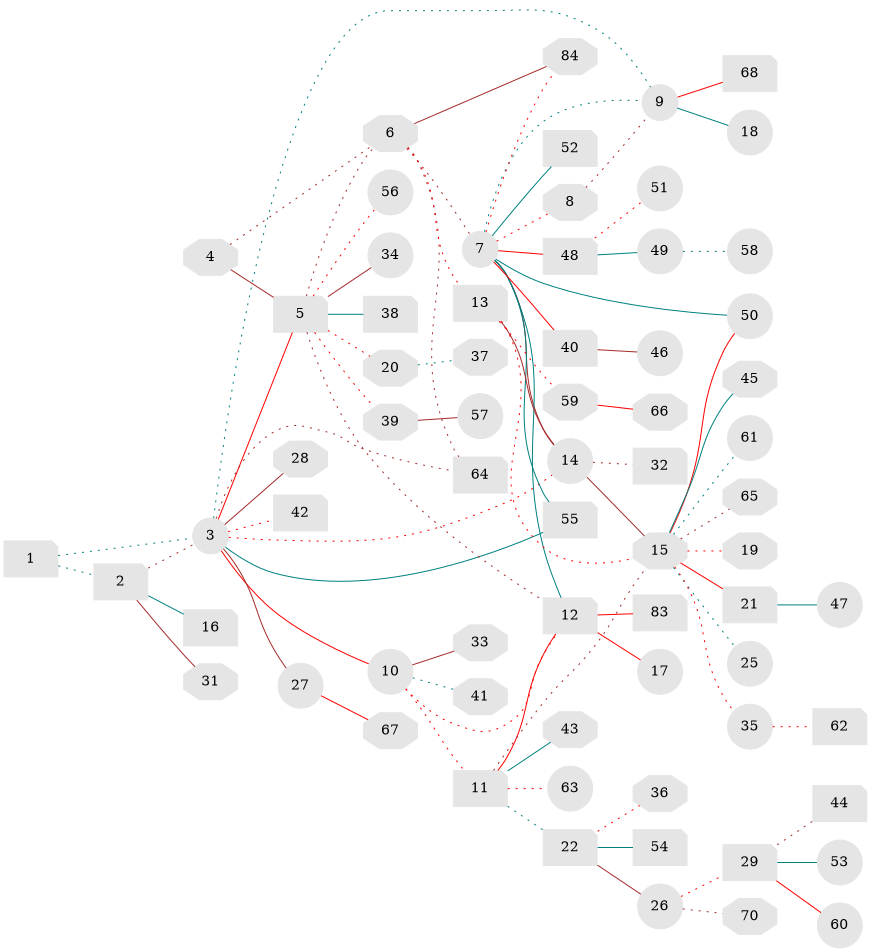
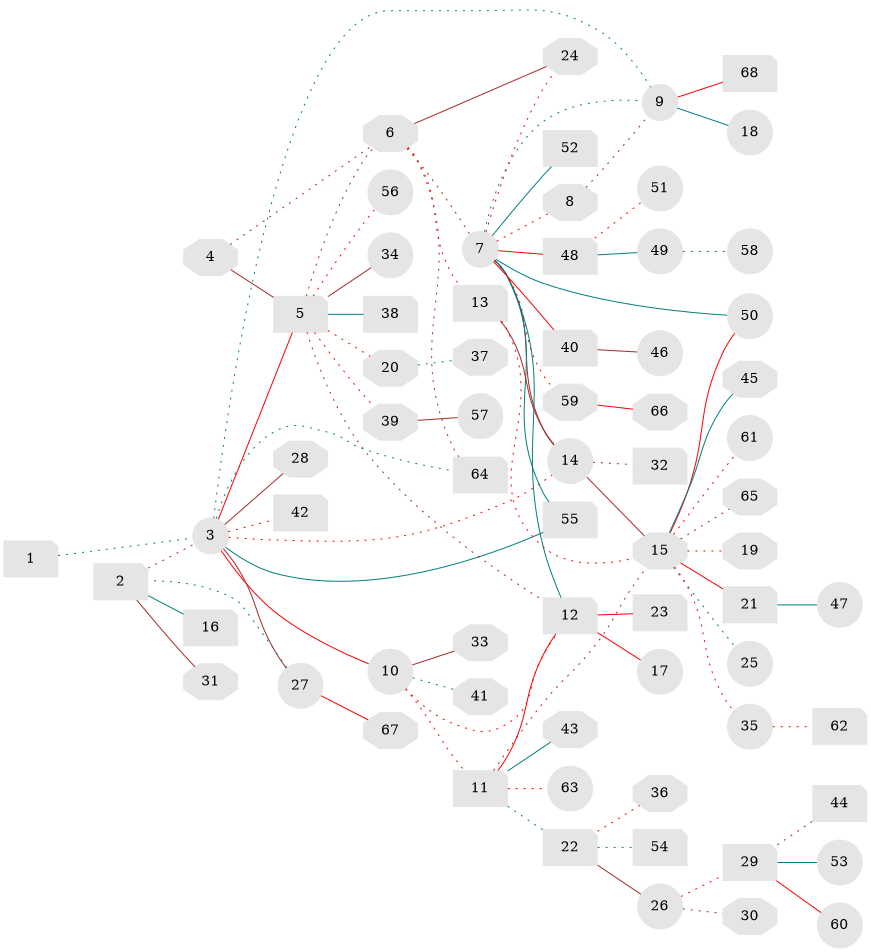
node "84": label "84" -> "24"
edge "13" -- "59": now "7" -- "59"
edge "64" -- "3": color brown -> teal
edge "61" -- "15": color teal -> red
edge "1" -- "2": now "27" -- "2"
node "83": label "83" -> "23"
edge "22" -- "54": style solid -> dotted
node "70": label "70" -> "30"
